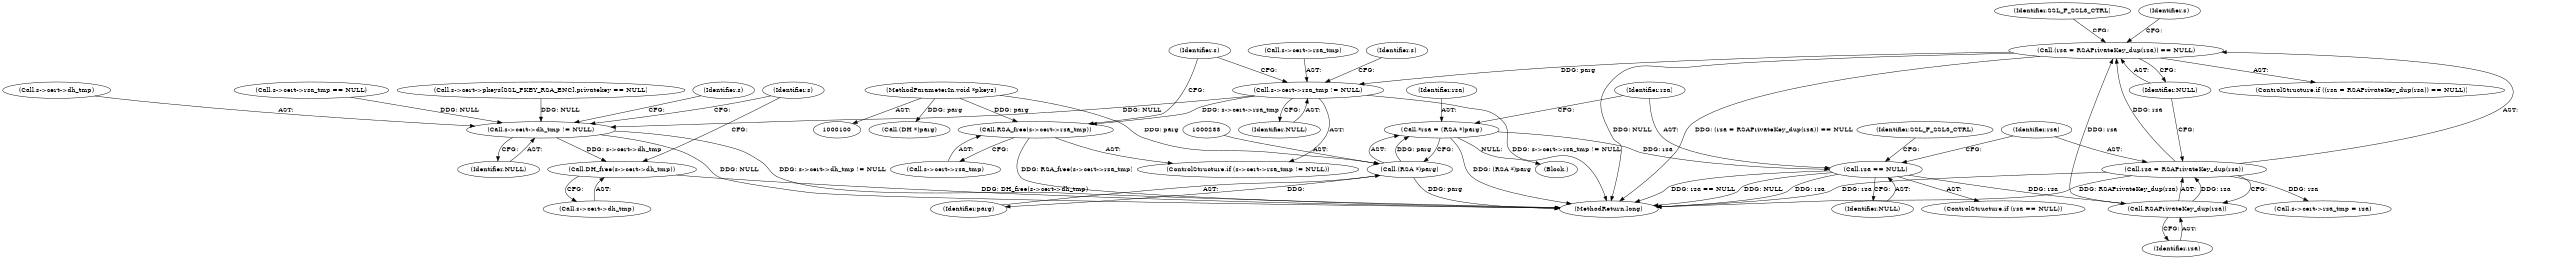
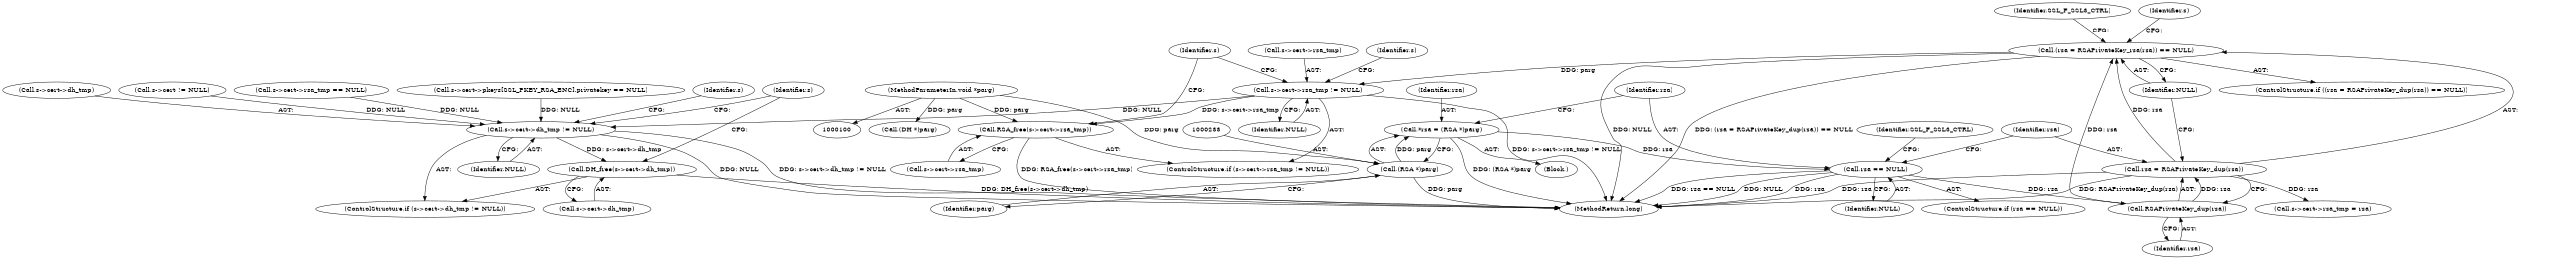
node "(Call,(rsa = RSAPrivateKey_dup(rsa)) == NULL)": label "(Call,(rsa = RSAPrivateKey_dup(rsa)) == NULL)" -> "(Call,(rsa = RSAPrivateKey_rsa(rsa)) == NULL)"
node "(Call,s->cert != NULL)": added
node "(MethodParameterIn,void *pkeys)": label "(MethodParameterIn,void *pkeys)" -> "(MethodParameterIn,void *parg)"
edge "(Call,*rsa = (RSA *)parg)" -> "(Block,)": label "NULL: " -> "AST: "
edge "(Call,(RSA *)parg)" -> "(Identifier,parg)": label "DDG: " -> "CFG: "
node "(ControlStructure,if (s->cert->dh_tmp != NULL))": added
